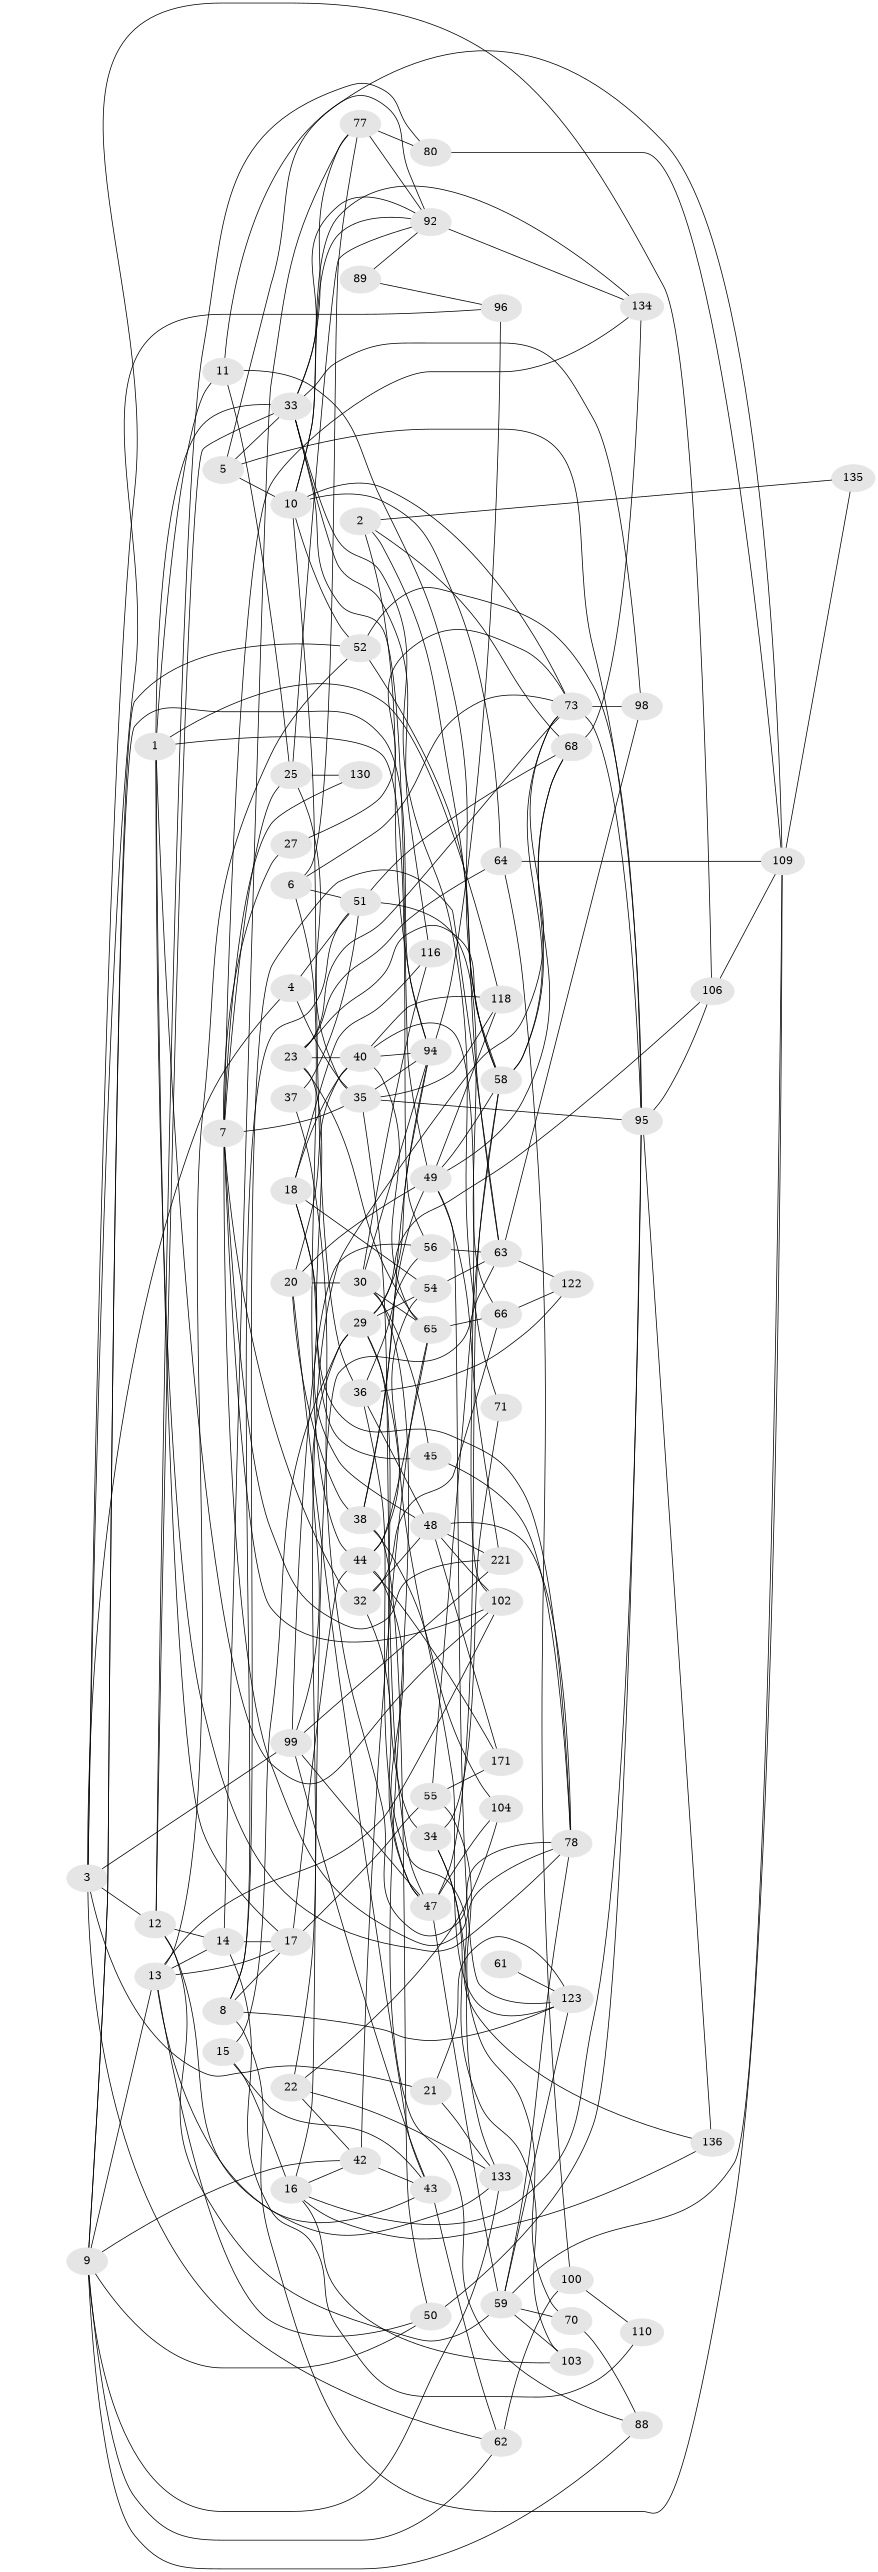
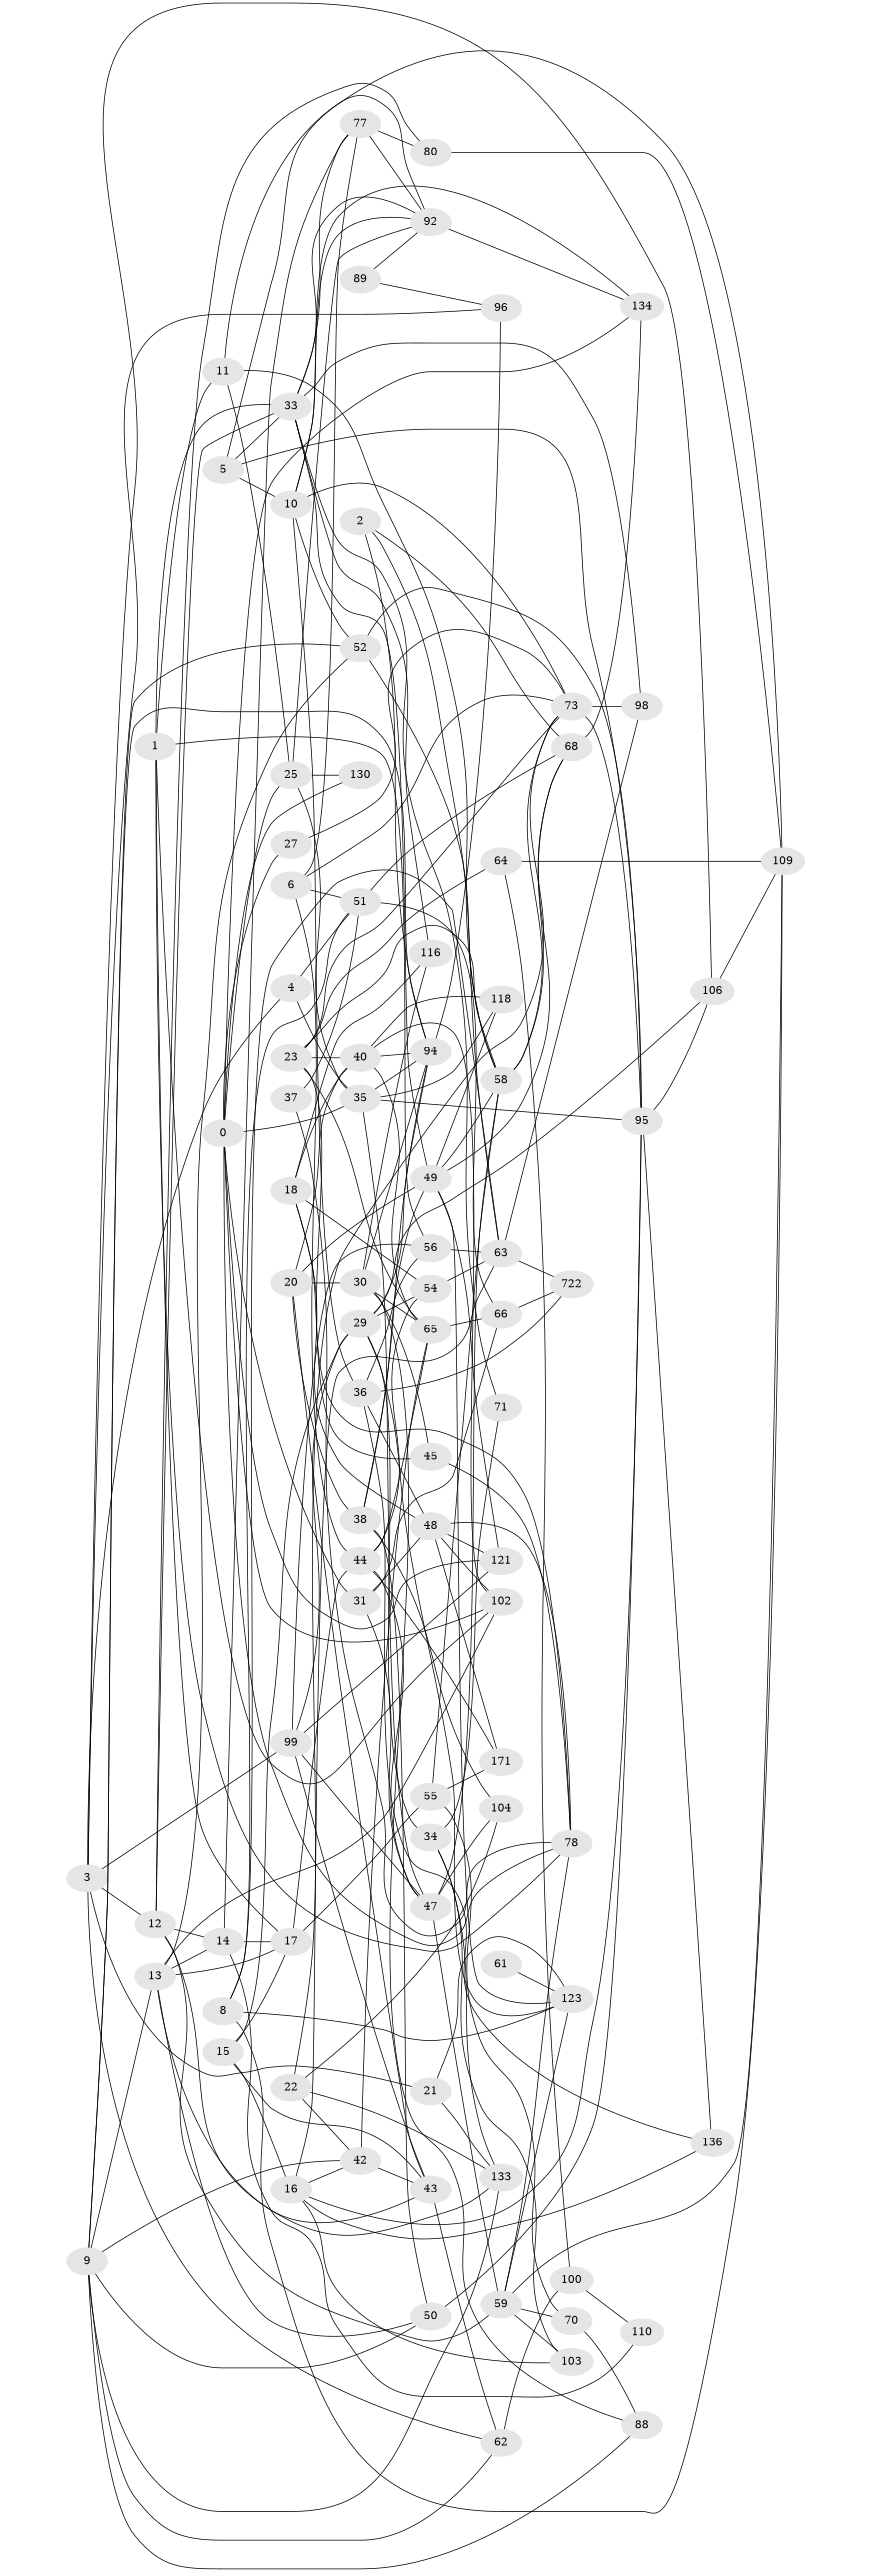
node "135": removed
edge "10" -- "64": removed
edge "1" -- "118": removed
node "7": label "7" -> "0"
node "122": label "122" -> "722"
node "221": label "221" -> "121"
node "32": label "32" -> "31"
edge "17" -- "8": now "17" -- "15"
